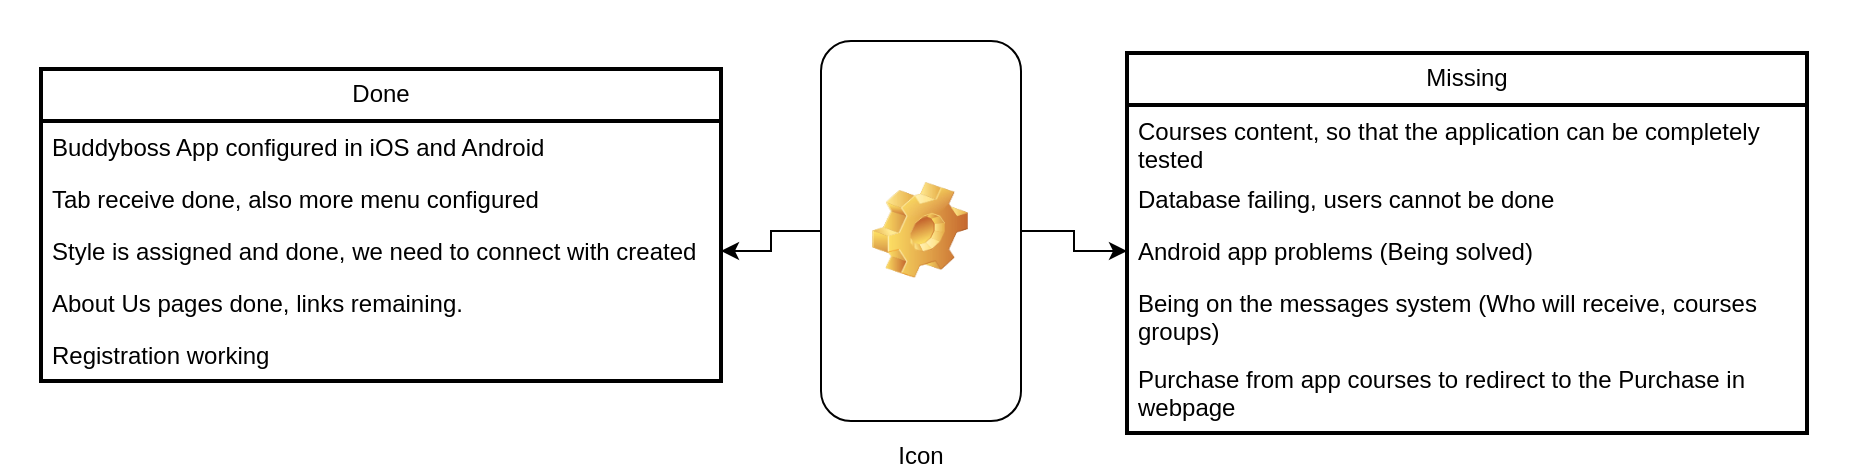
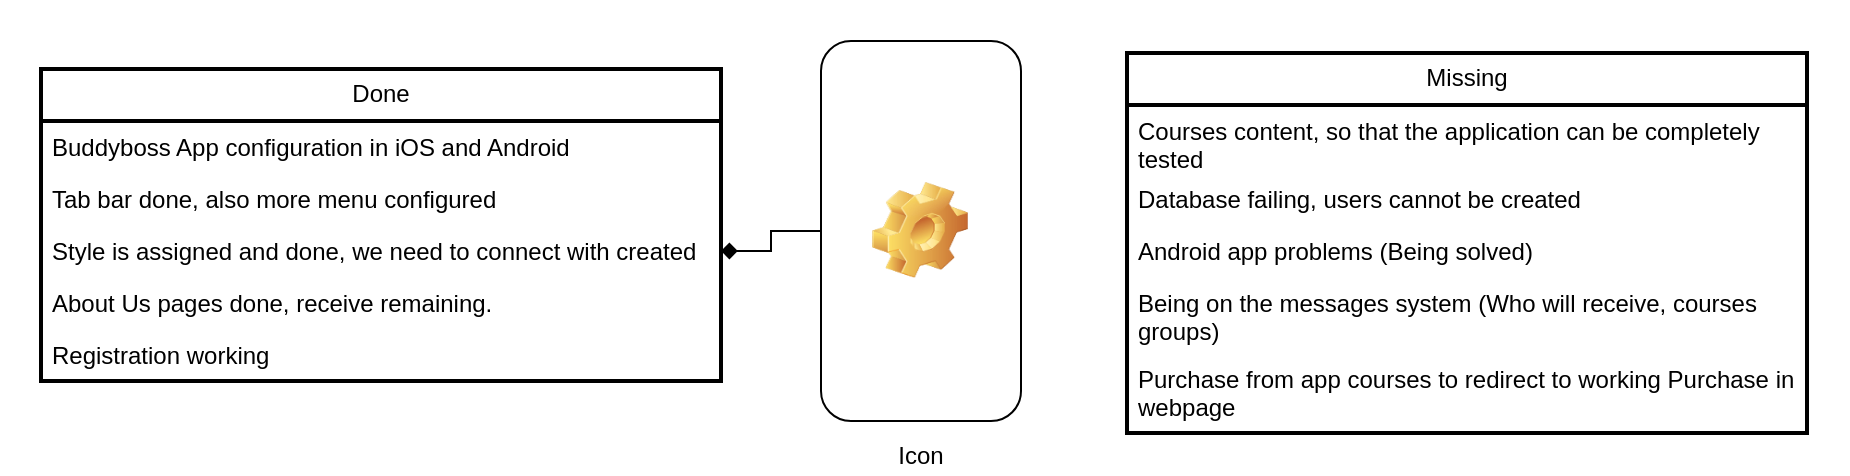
node "Buddyboss App configured in iOS and Android": label "Buddyboss App configured in iOS and Android" -> "Buddyboss App configuration in iOS and Android"
node "Tab receive done, also more menu configured": label "Tab receive done, also more menu configured" -> "Tab bar done, also more menu configured"
node "Database failing, users cannot be done": label "Database failing, users cannot be done" -> "Database failing, users cannot be created"
edge "Icon" -> "Android app problems (Being solved)": removed
edge "Icon" -> "Style is assigned and done, we need to connect with created": arrowhead classic -> diamond
node "About Us pages done, links remaining.": label "About Us pages done, links remaining." -> "About Us pages done, receive remaining."
node "Purchase from app courses to redirect to the Purchase in webpage": label "Purchase from app courses to redirect to the Purchase in webpage" -> "Purchase from app courses to redirect to working Purchase in webpage"
